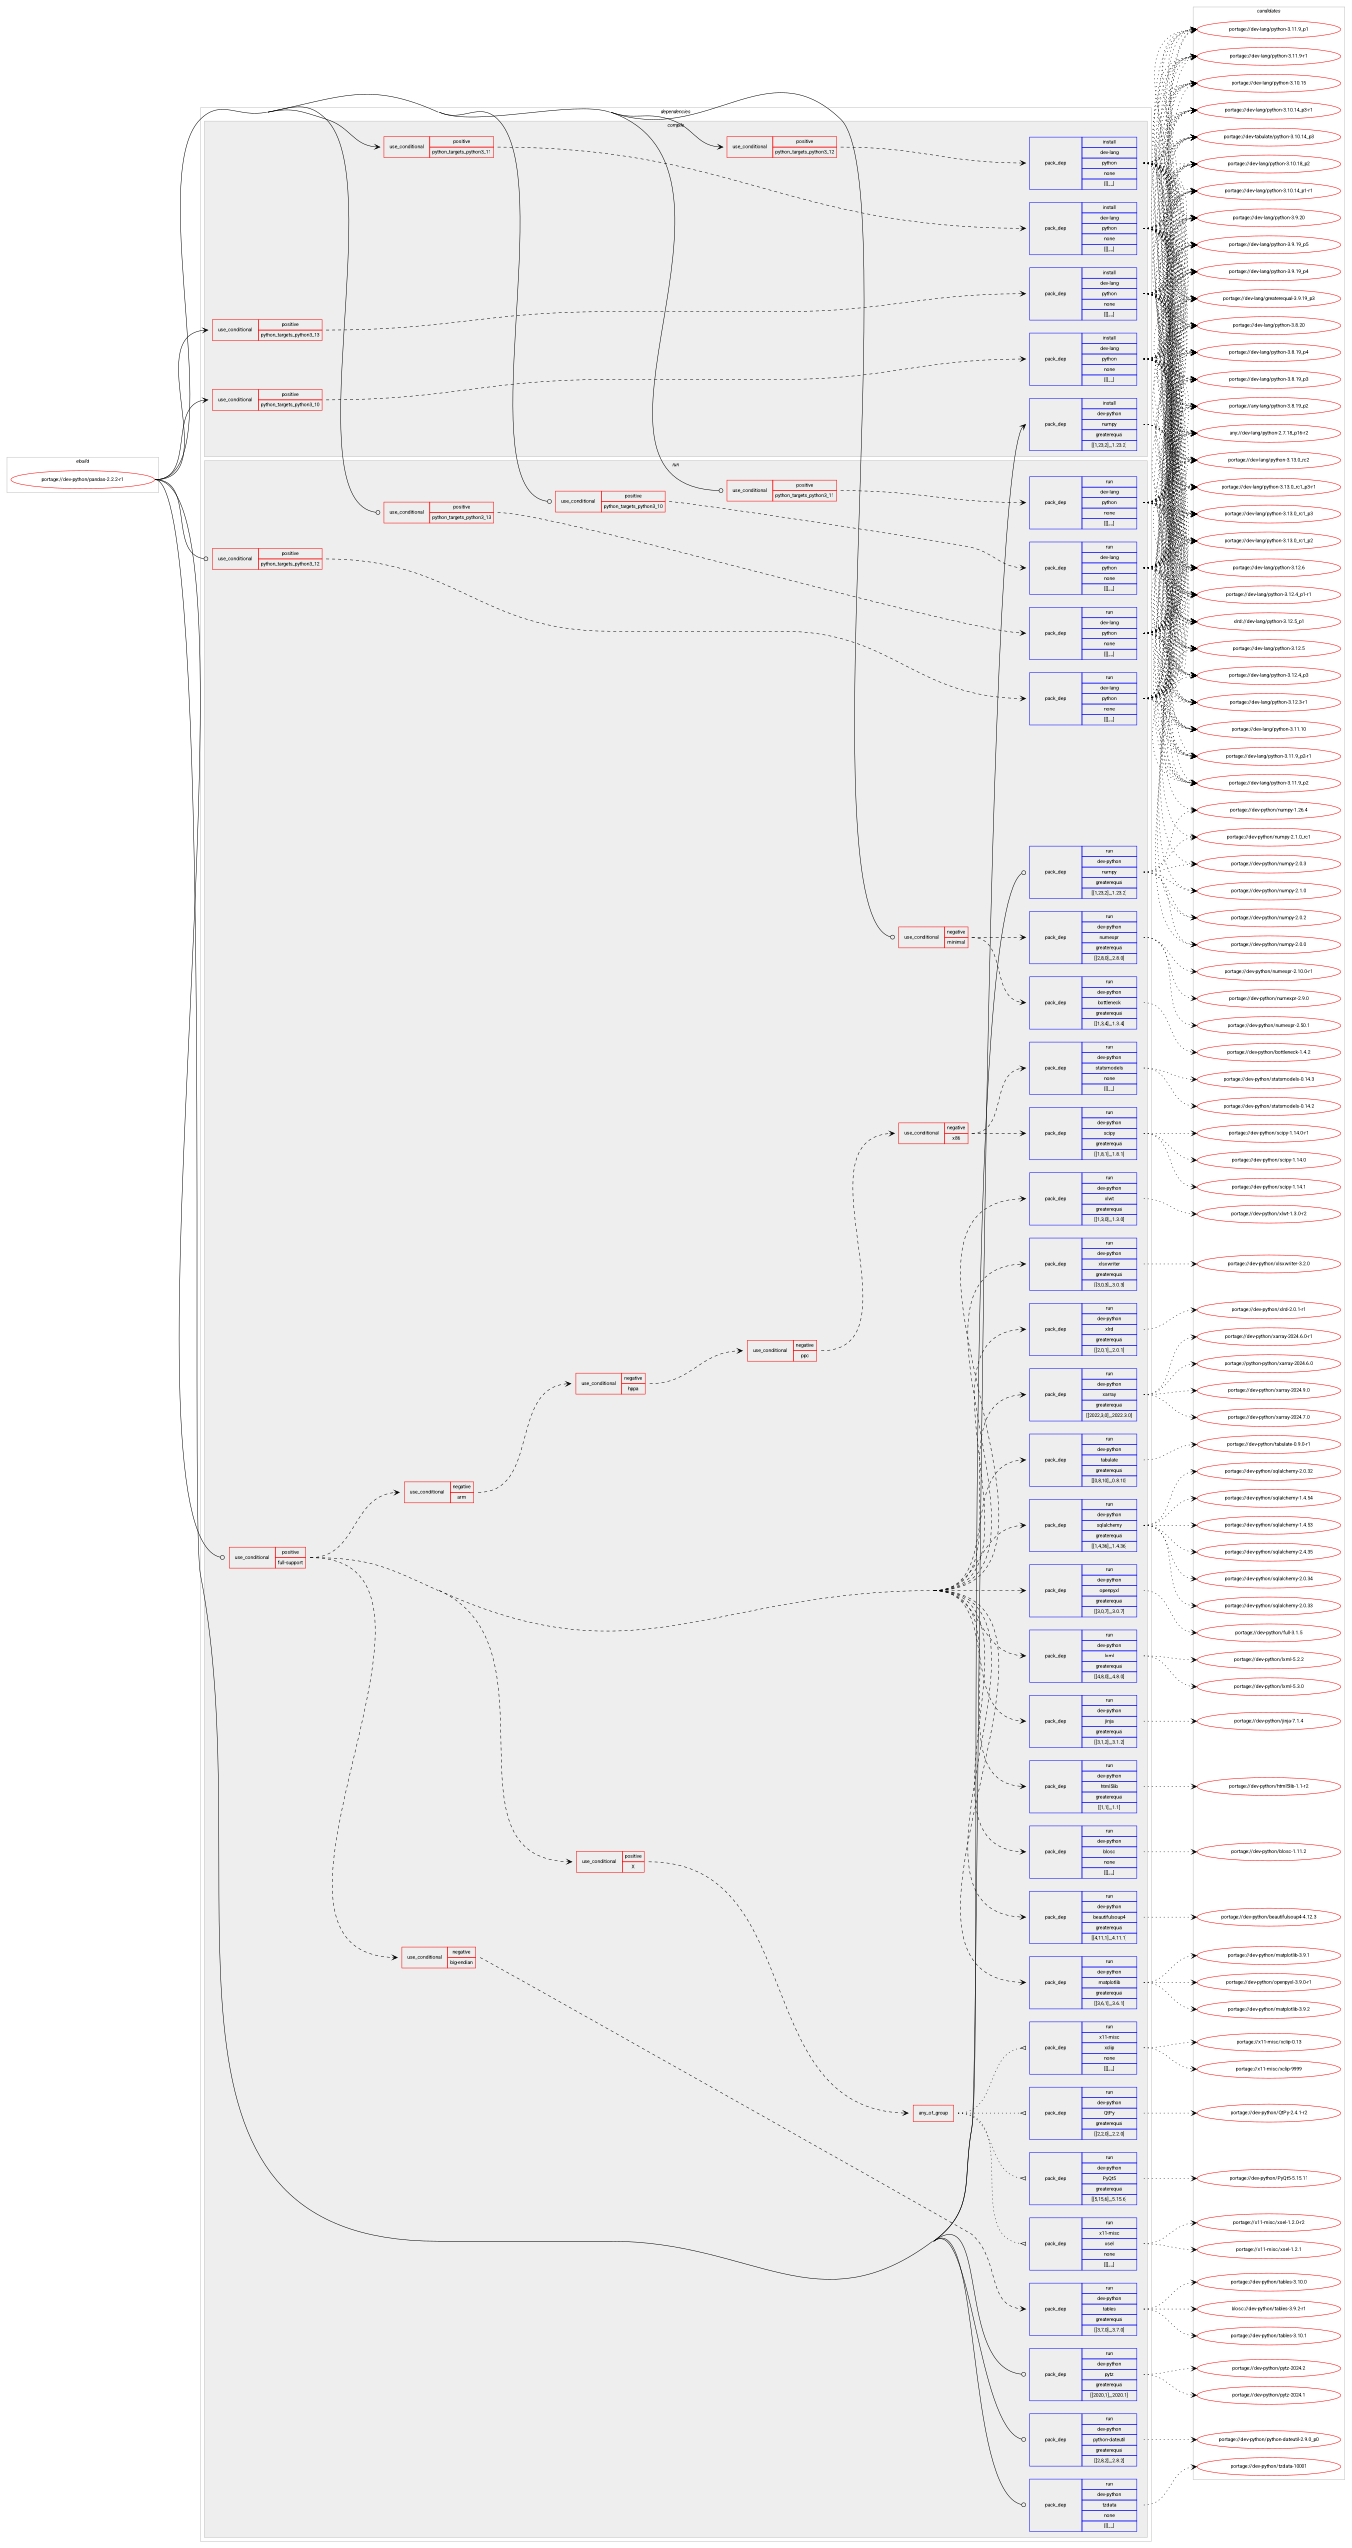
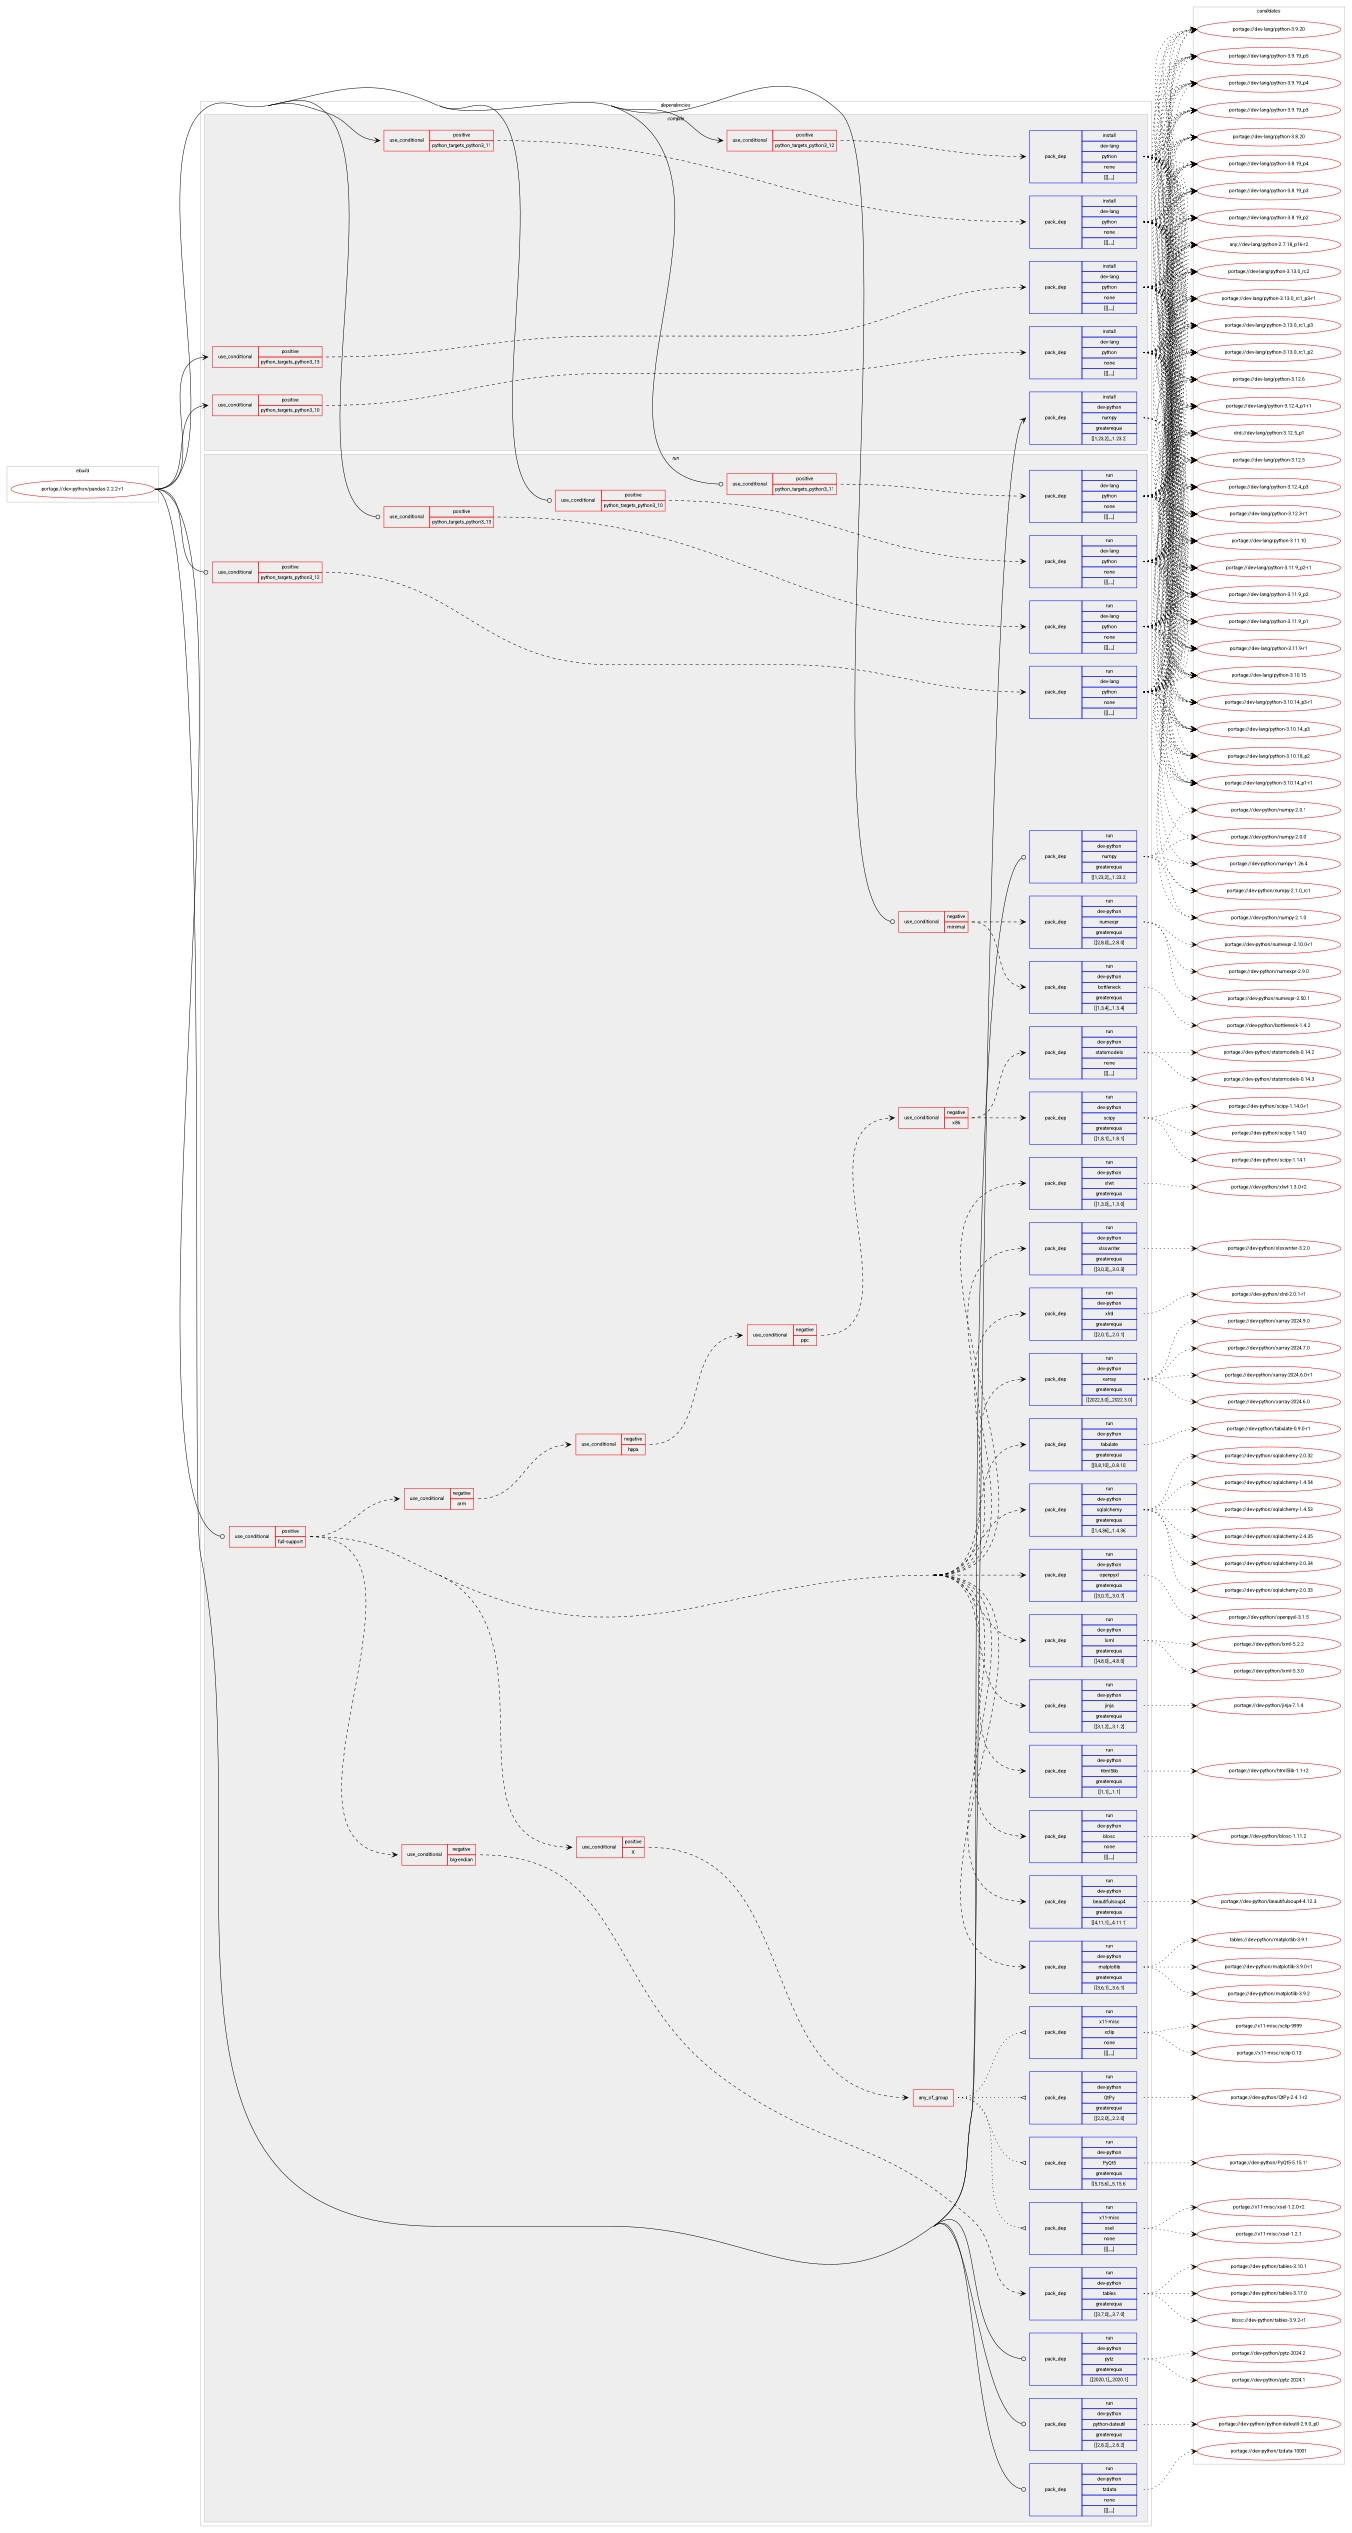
node "portage://dev-tabulate/python-3.10.14_p3": label "portage://dev-tabulate/python-3.10.14_p3" -> "portage://dev-lang/python-3.10.14_p3"
node "portage://dev-lang/greaterequal-3.9.19_p3": label "portage://dev-lang/greaterequal-3.9.19_p3" -> "portage://dev-lang/python-3.9.19_p3"
node "portage://any-lang/python-3.8.19_p2": label "portage://any-lang/python-3.8.19_p2" -> "portage://dev-lang/python-3.8.19_p2"
node "portage://dev-python/numpy-2.0.3": label "portage://dev-python/numpy-2.0.3" -> "portage://dev-python/numpy-2.0.1"
node "portage://dev-python/numpy-2.0.2": removed
node "portage://python-python/xarray-2024.6.0": label "portage://python-python/xarray-2024.6.0" -> "portage://dev-python/xarray-2024.6.0"
node "portage://dev-python/full-3.1.5": label "portage://dev-python/full-3.1.5" -> "portage://dev-python/openpyxl-3.1.5"
node "portage://dev-python/matplotlib-3.9.1": label "portage://dev-python/matplotlib-3.9.1" -> "tables://dev-python/matplotlib-3.9.1"
node "portage://dev-python/openpyxl-3.9.0-r1": label "portage://dev-python/openpyxl-3.9.0-r1" -> "portage://dev-python/matplotlib-3.9.0-r1"
node "portage://dev-python/tables-3.10.0": label "portage://dev-python/tables-3.10.0" -> "portage://dev-python/tables-3.17.0"
